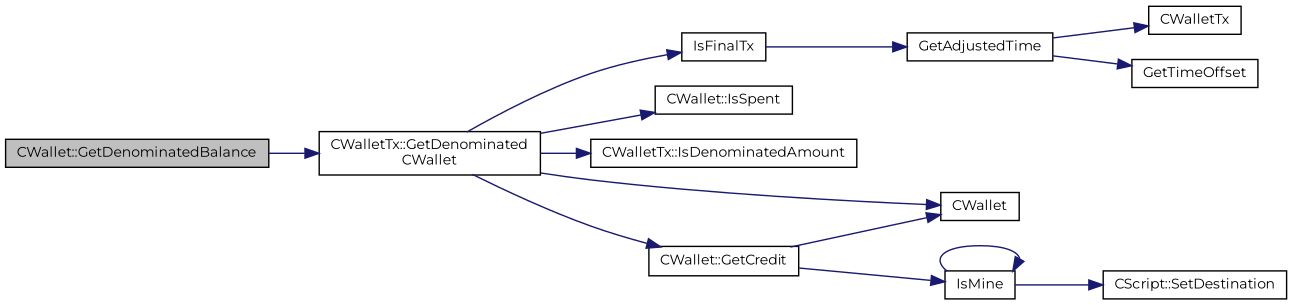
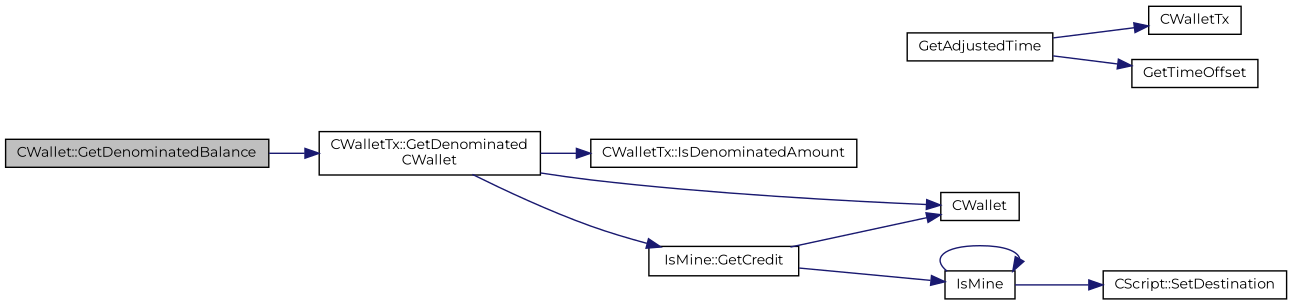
node "IsFinalTx": removed
node "CWallet::IsSpent": removed
node "CWallet::GetCredit": label "CWallet::GetCredit" -> "IsMine::GetCredit"
